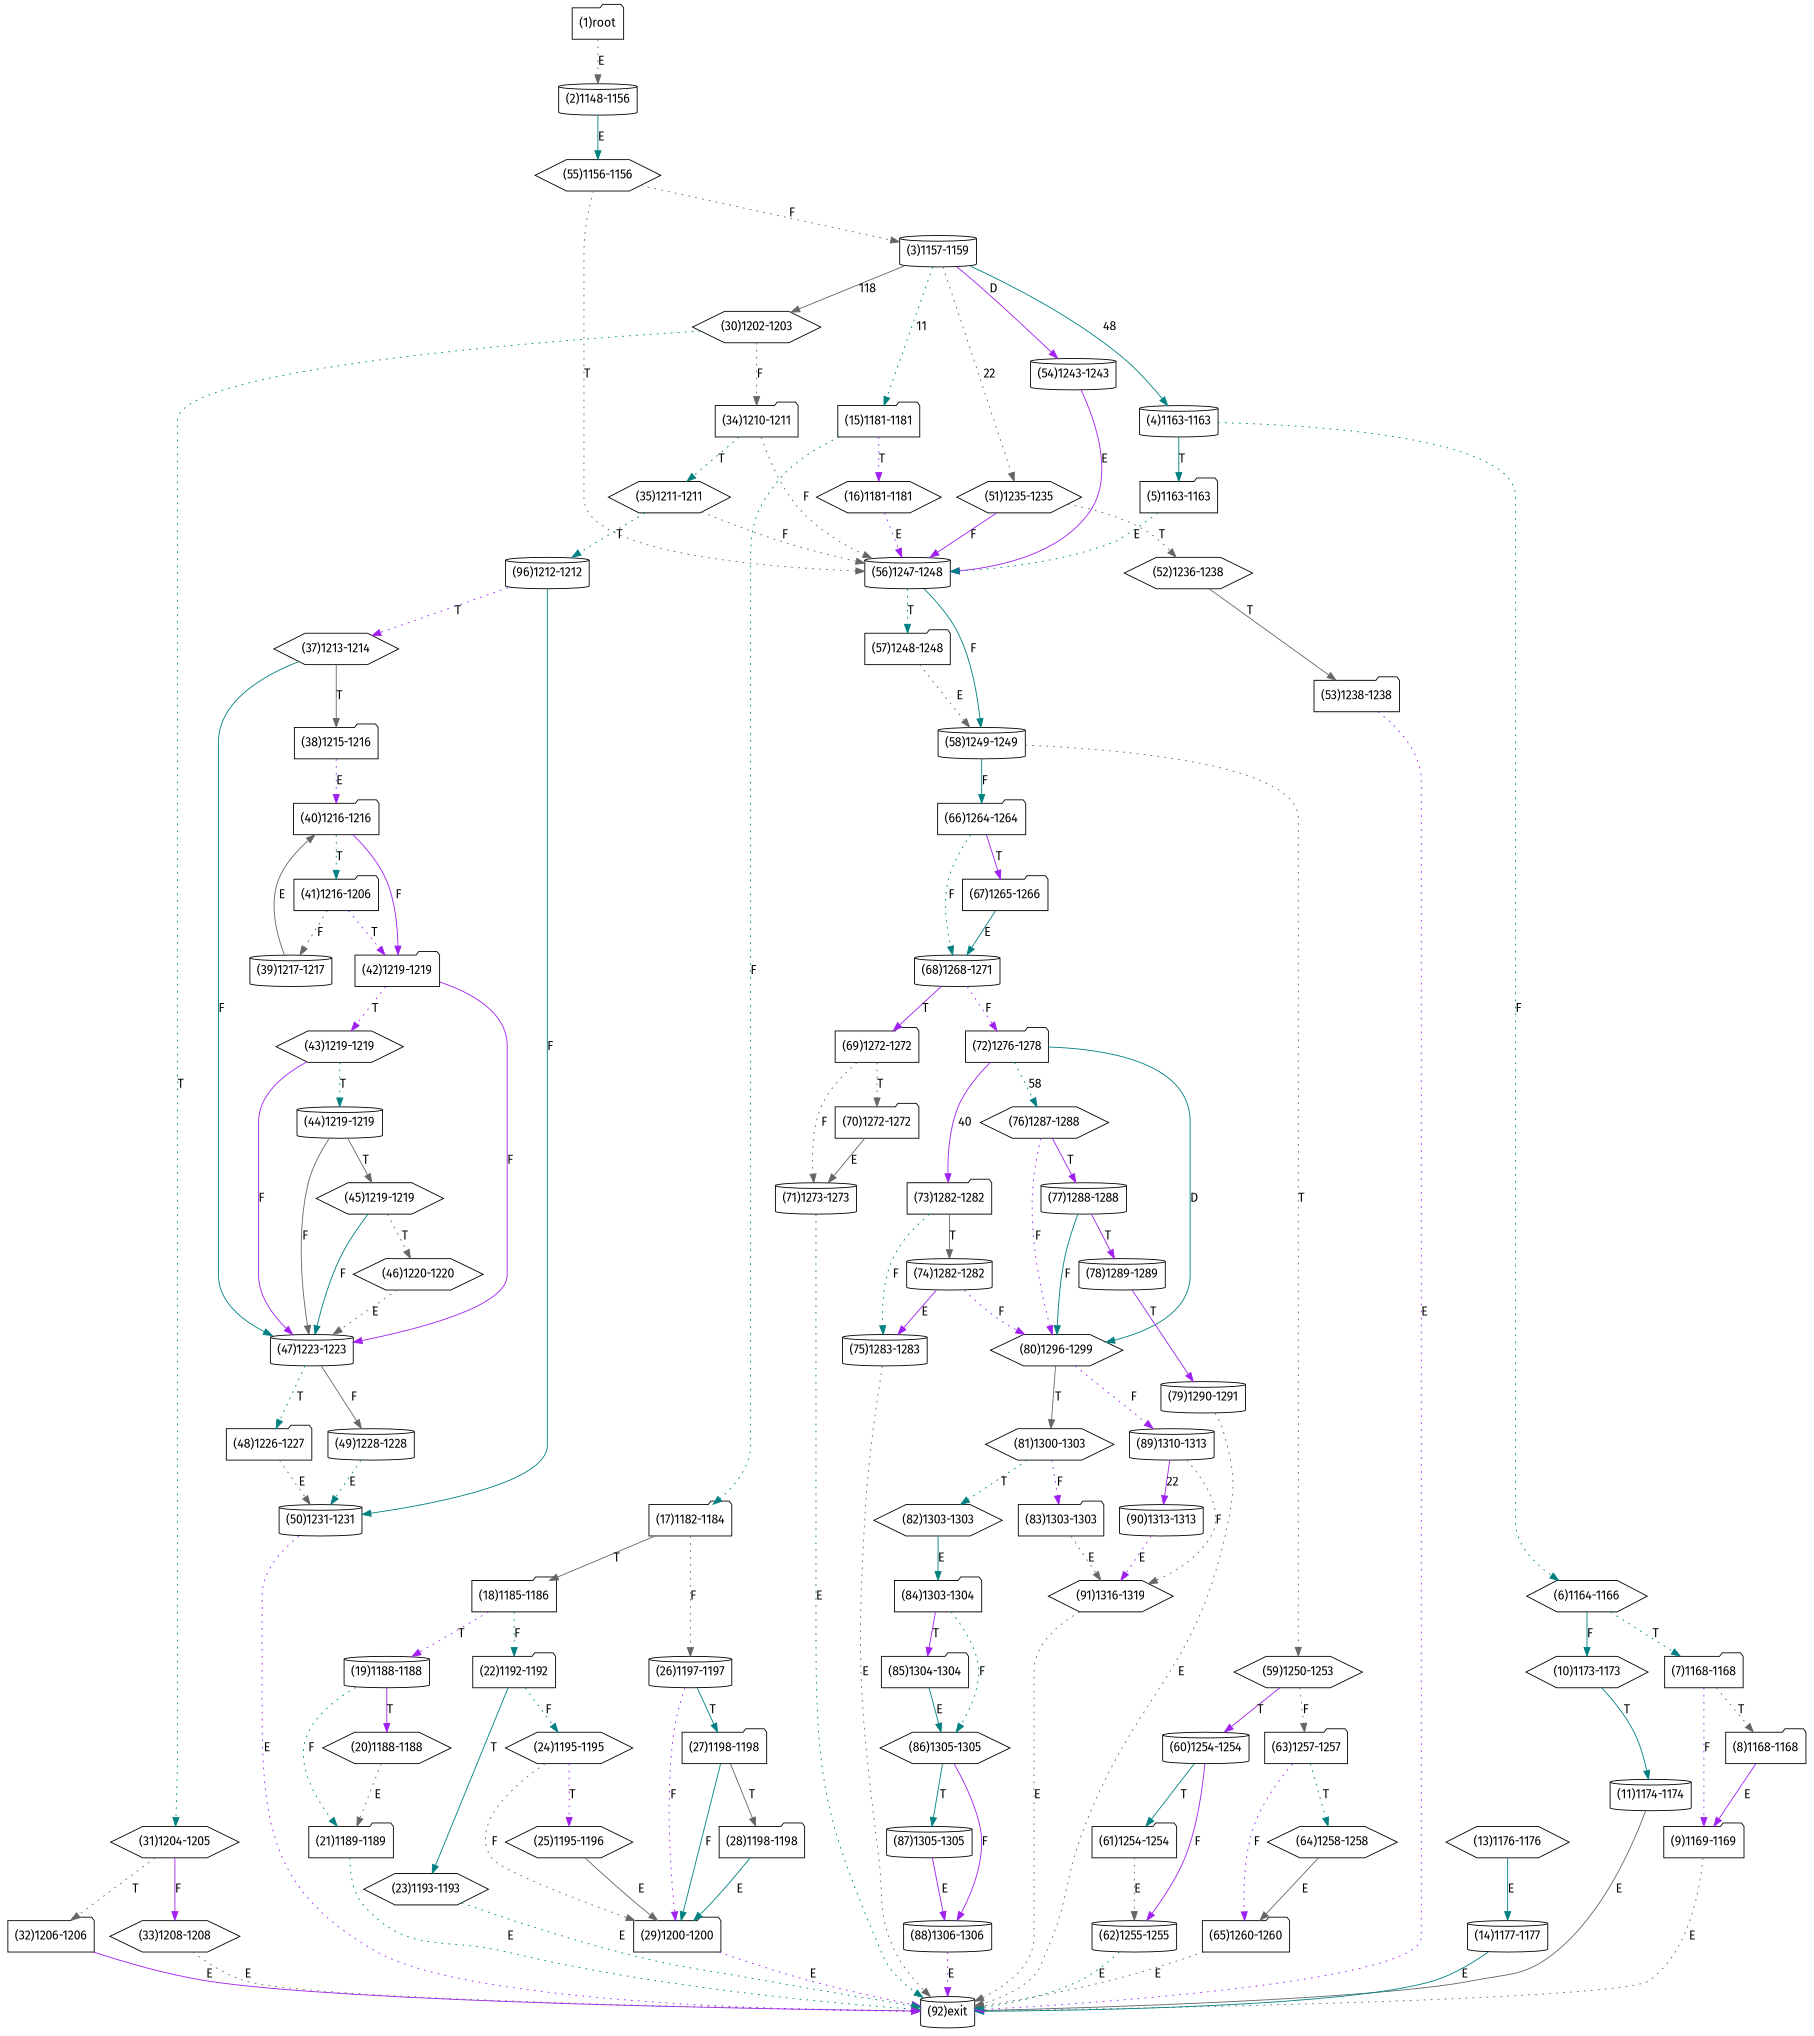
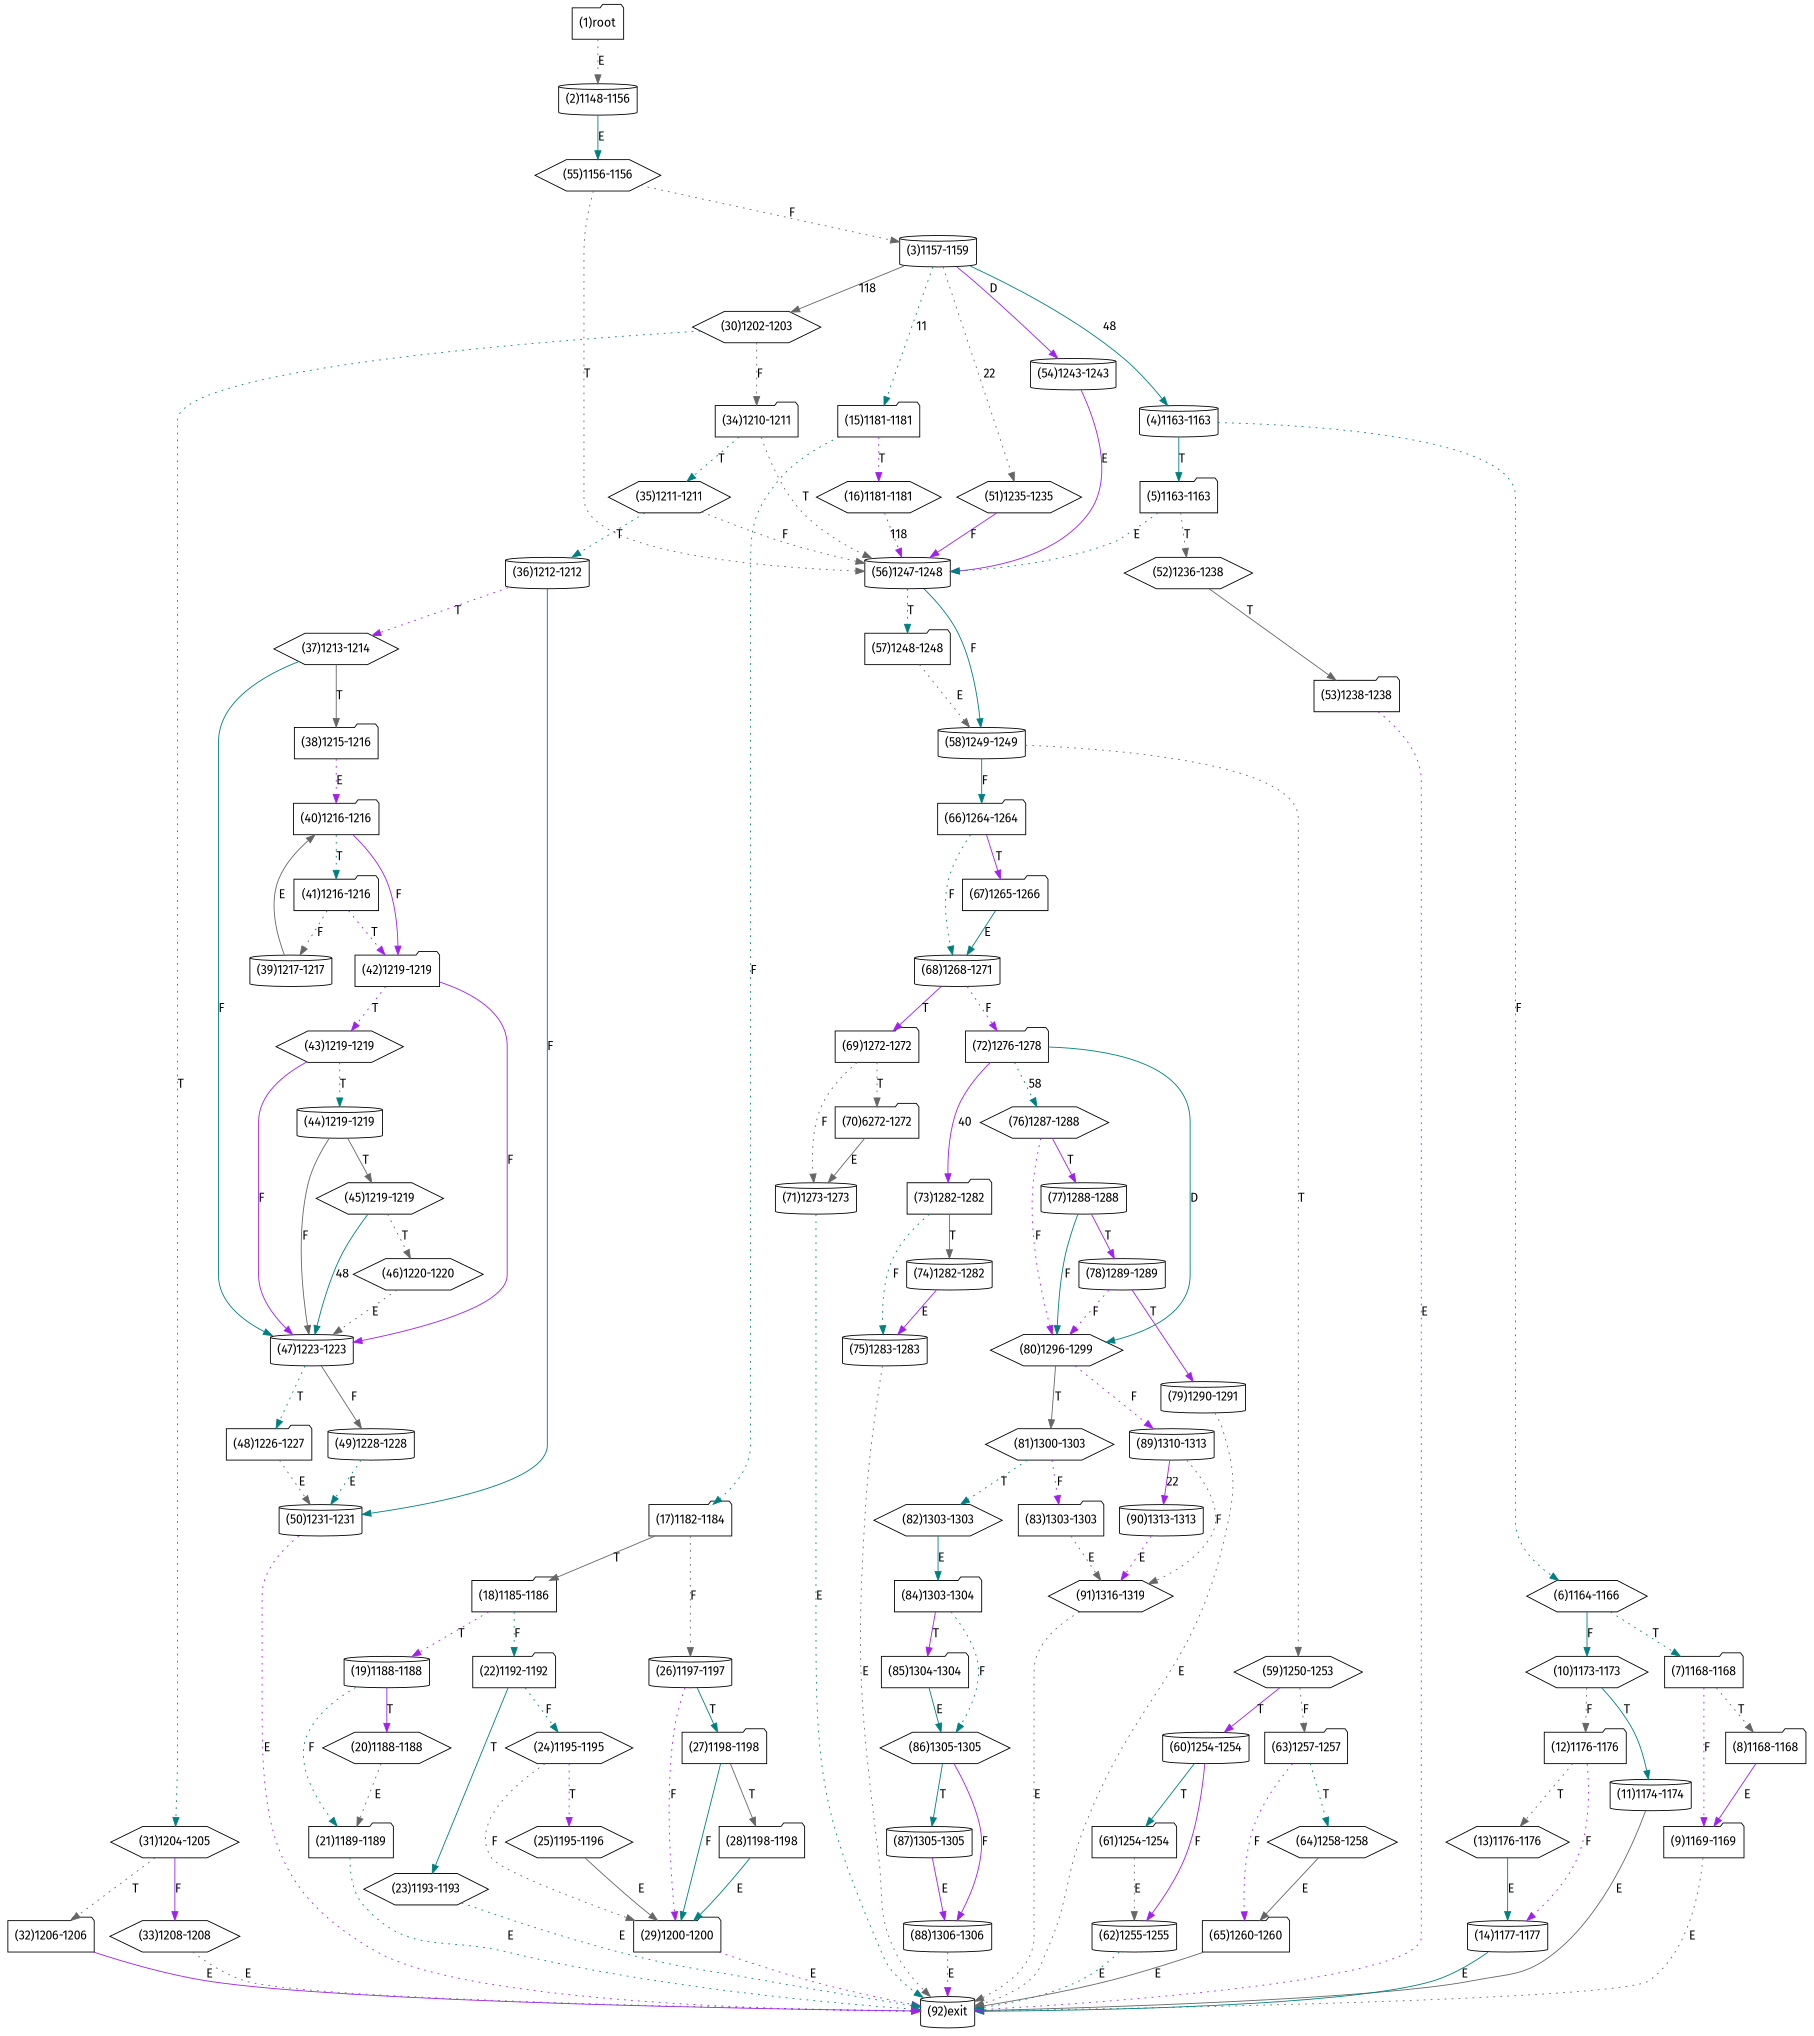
edge "(34)1210-1211" -> "(56)1247-1248": label "F" -> "T"
edge "(51)1235-1235" -> "(52)1236-1238": now "(5)1163-1163" -> "(52)1236-1238"
edge "(16)1181-1181" -> "(56)1247-1248": label "E" -> "118"
node "(96)1212-1212": label "(96)1212-1212" -> "(36)1212-1212"
node "(41)1216-1206": label "(41)1216-1206" -> "(41)1216-1216"
node "(70)1272-1272": label "(70)1272-1272" -> "(70)6272-1272"
edge "(45)1219-1219" -> "(47)1223-1223": label "F" -> "48"
edge "(74)1282-1282" -> "(80)1296-1299": now "(78)1289-1289" -> "(80)1296-1299"
node "(12)1176-1176": added
edge "(65)1260-1260" -> "(92)exit": style dotted -> solid
